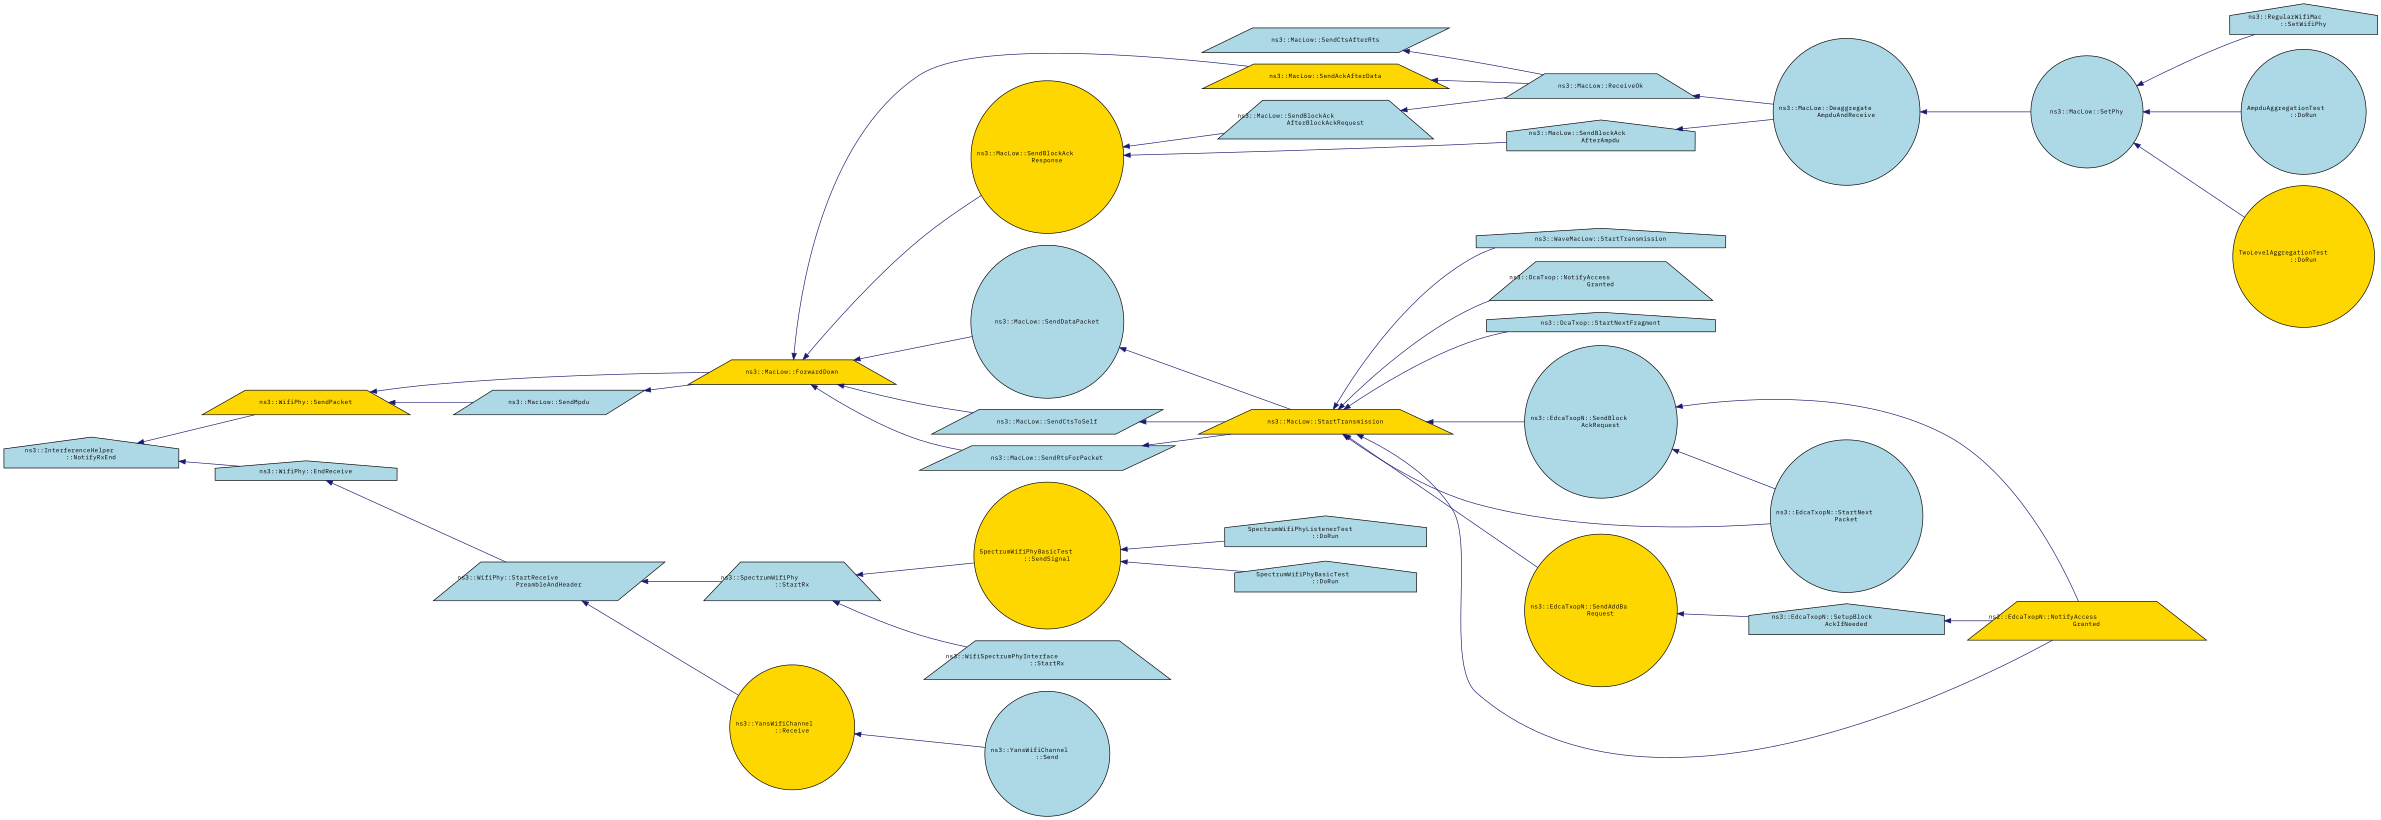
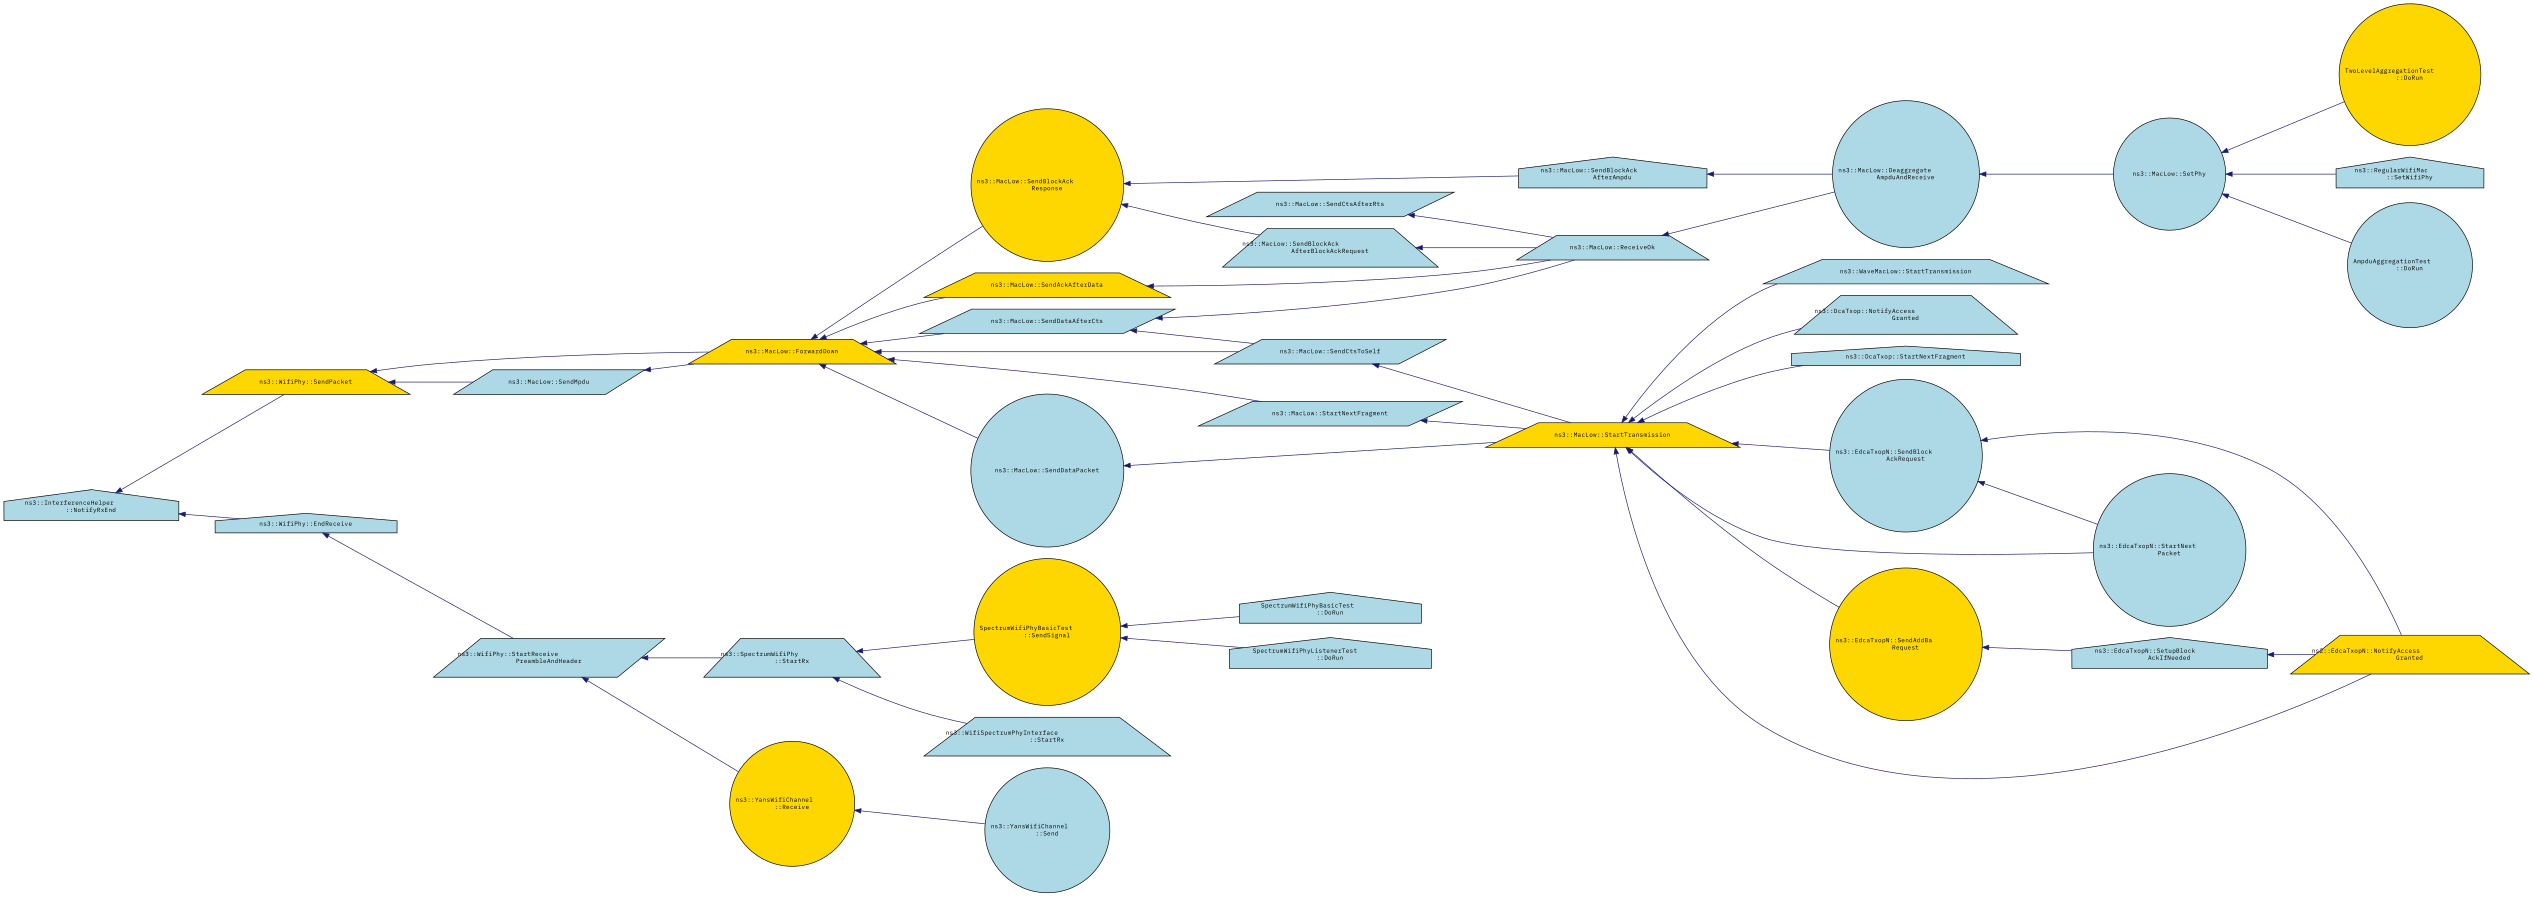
node "ns3::WaveMacLow::StartTransmission": shape house -> trapezium
node "ns3::MacLow::SendDataAfterCts": added
node "ns3::MacLow::SendRtsForPacket": label "ns3::MacLow::SendRtsForPacket" -> "ns3::MacLow::StartNextFragment"
